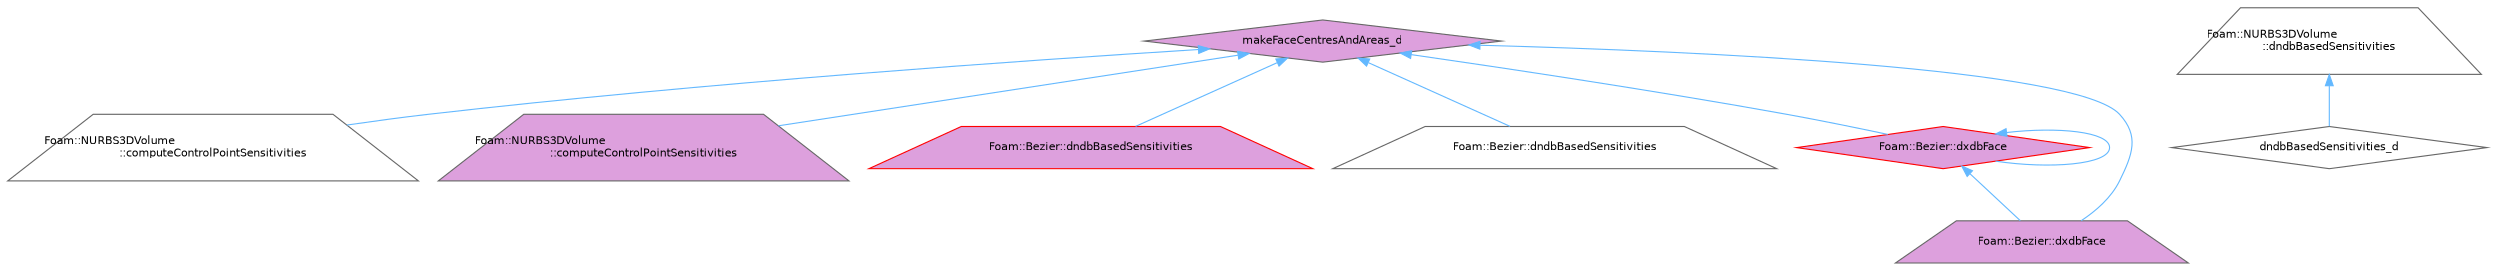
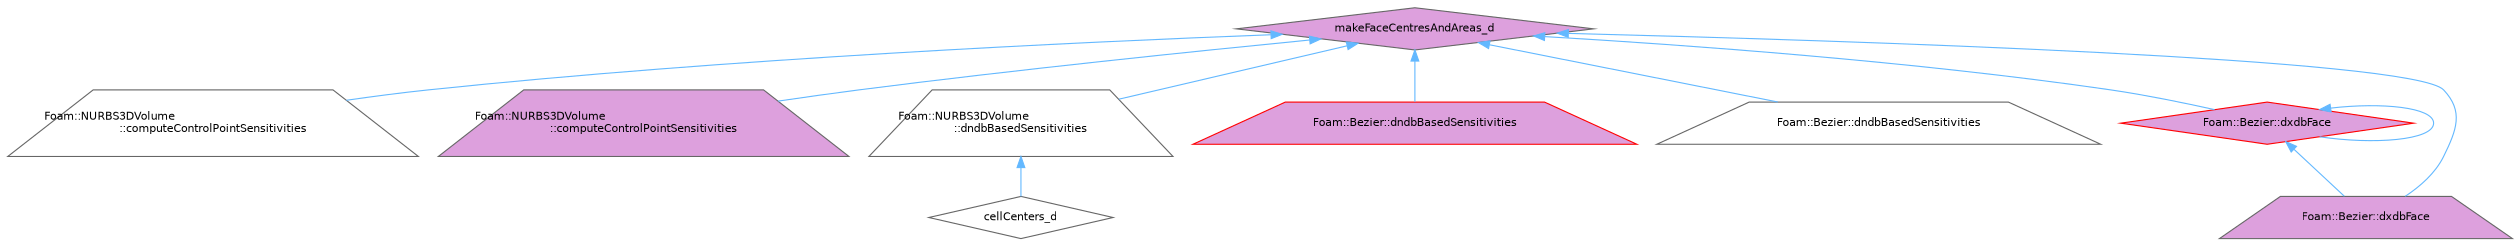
edge "Foam::NURBS3DVolume ::dndbBasedSensitivities" -> "makeFaceCentresAndAreas_d": added
node "dndbBasedSensitivities_d": label "dndbBasedSensitivities_d" -> "cellCenters_d"
